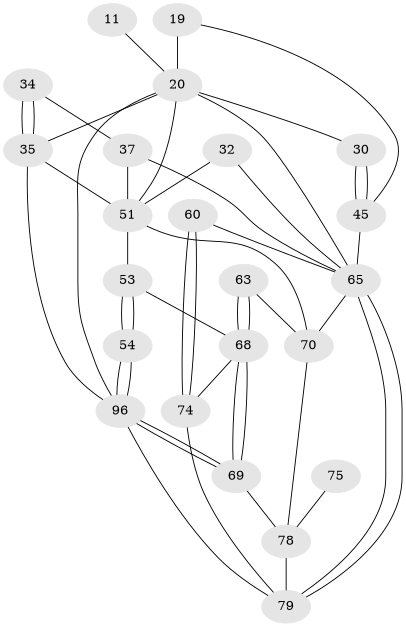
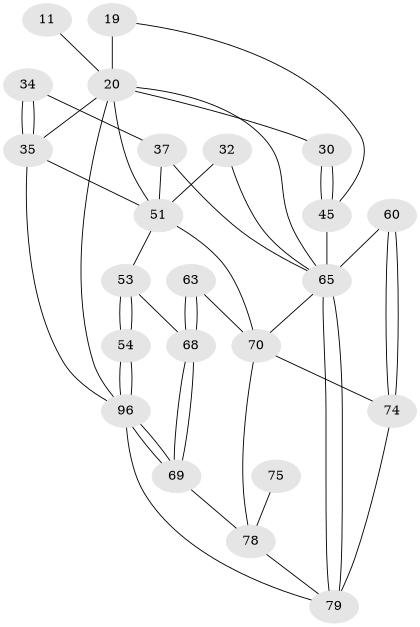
edge "68" -- "74": now "70" -- "74"
